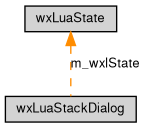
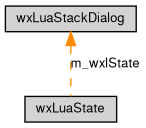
edge "wxLuaStackDialog" -> "wxLuaState": reversed
